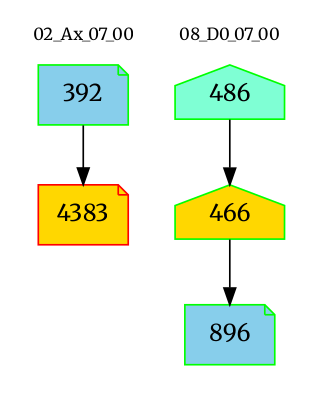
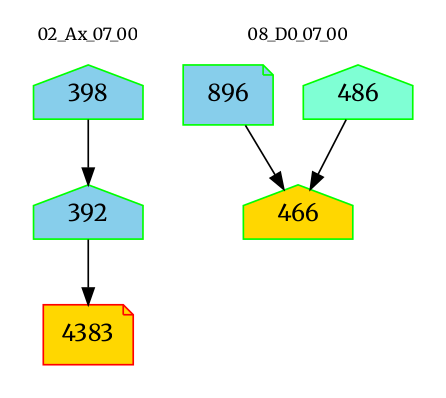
node "392": shape note -> house
node "398": added
edge "466" -> "896": reversed
